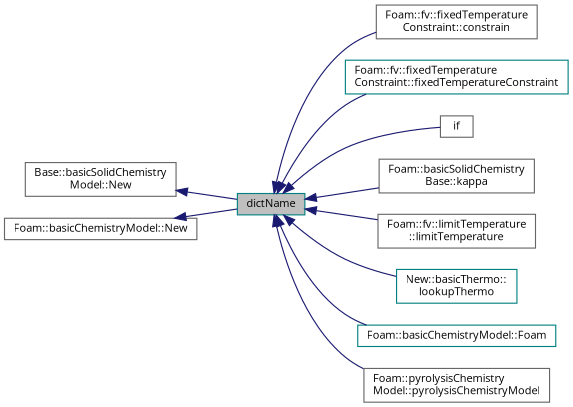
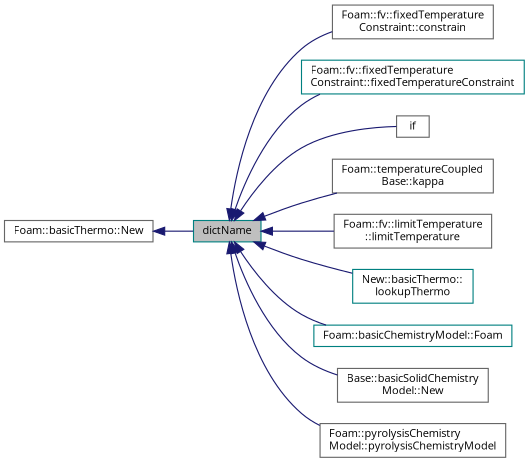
node "Foam::basicSolidChemistry Base::kappa": label "Foam::basicSolidChemistry Base::kappa" -> "Foam::temperatureCoupled Base::kappa"
edge "dictName" -> "Base::basicSolidChemistry Model::New": reversed
node "Foam::basicChemistryModel::New": label "Foam::basicChemistryModel::New" -> "Foam::basicThermo::New"
